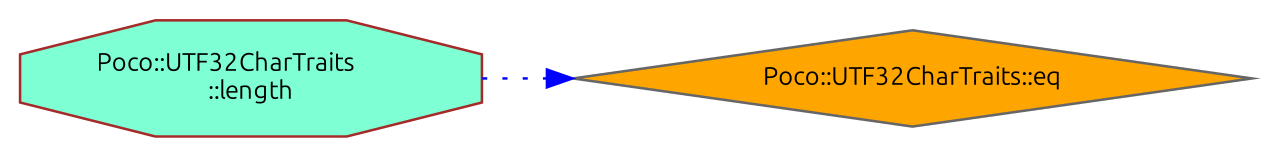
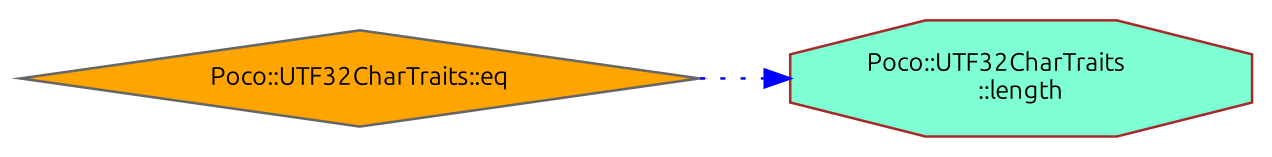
edge "Poco::UTF32CharTraits ::length" -> "Poco::UTF32CharTraits::eq": reversed
